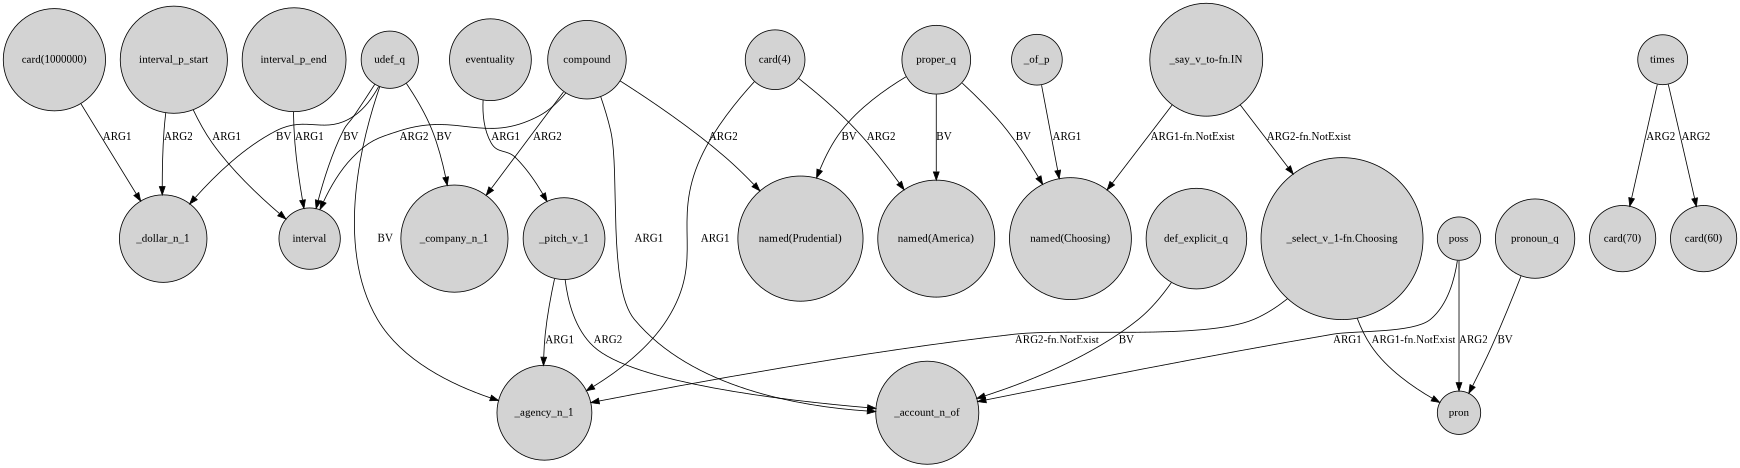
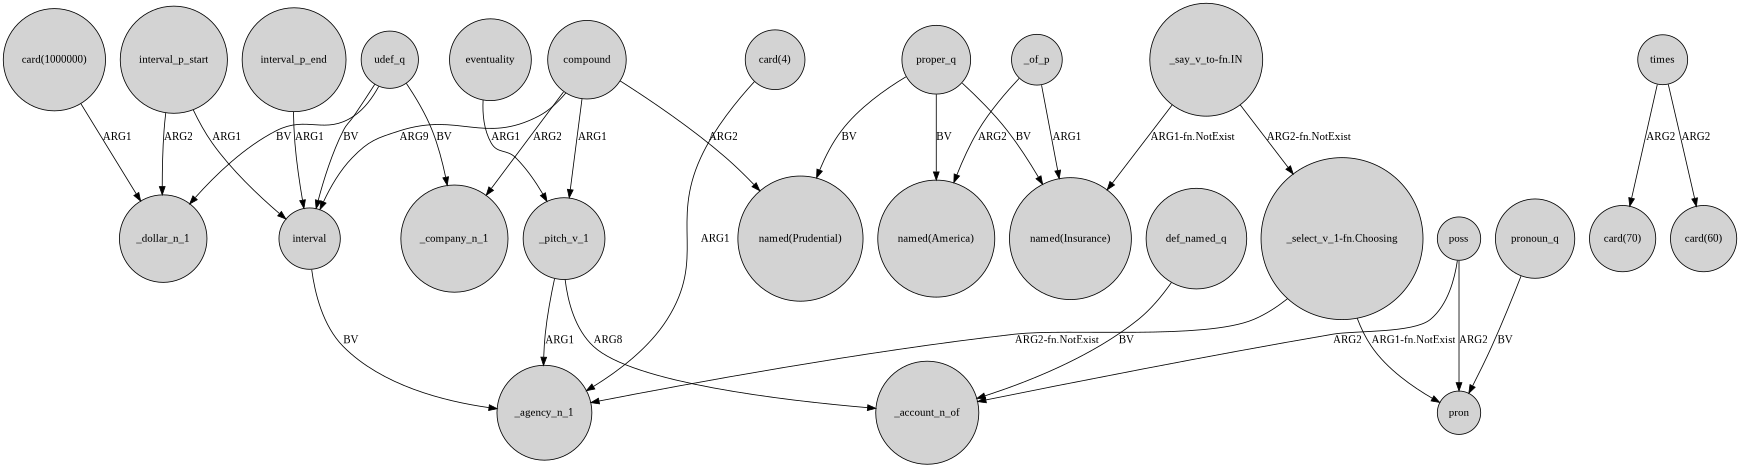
edge "card(4)" -> "named(America)": now "_of_p" -> "named(America)"
edge "compound" -> "interval": label "ARG2" -> "ARG9"
node "named(Choosing)": label "named(Choosing)" -> "named(Insurance)"
node "def_explicit_q": label "def_explicit_q" -> "def_named_q"
edge "udef_q" -> "_agency_n_1": now "interval" -> "_agency_n_1"
edge "compound" -> "_account_n_of": now "compound" -> "_pitch_v_1"
edge "_pitch_v_1" -> "_account_n_of": label "ARG2" -> "ARG8"
edge "poss" -> "_account_n_of": label "ARG1" -> "ARG2"
